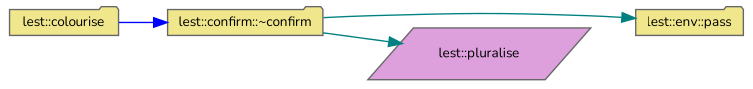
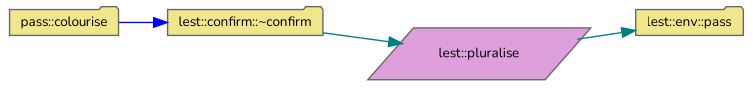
edge "lest::confirm::~confirm" -> "lest::env::pass": now "lest::pluralise" -> "lest::env::pass"
node "lest::colourise": label "lest::colourise" -> "pass::colourise"
